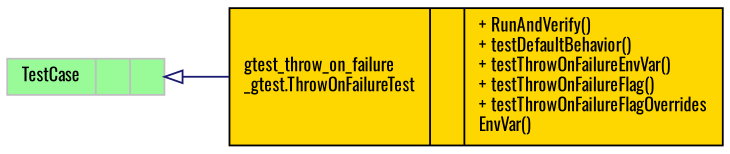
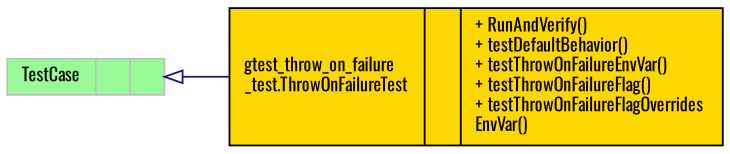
node "gtest_throw_on_failure": text "_gtest.ThrowOnFailureTest" -> "_test.ThrowOnFailureTest"
